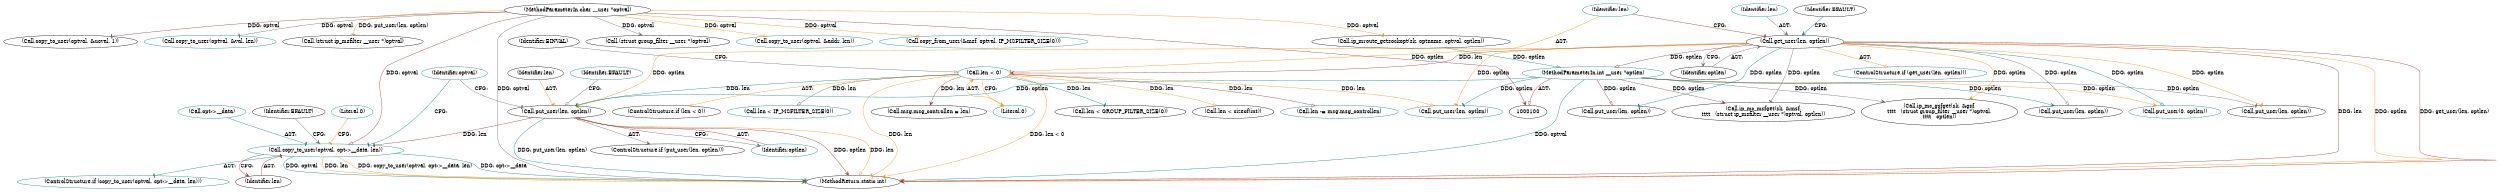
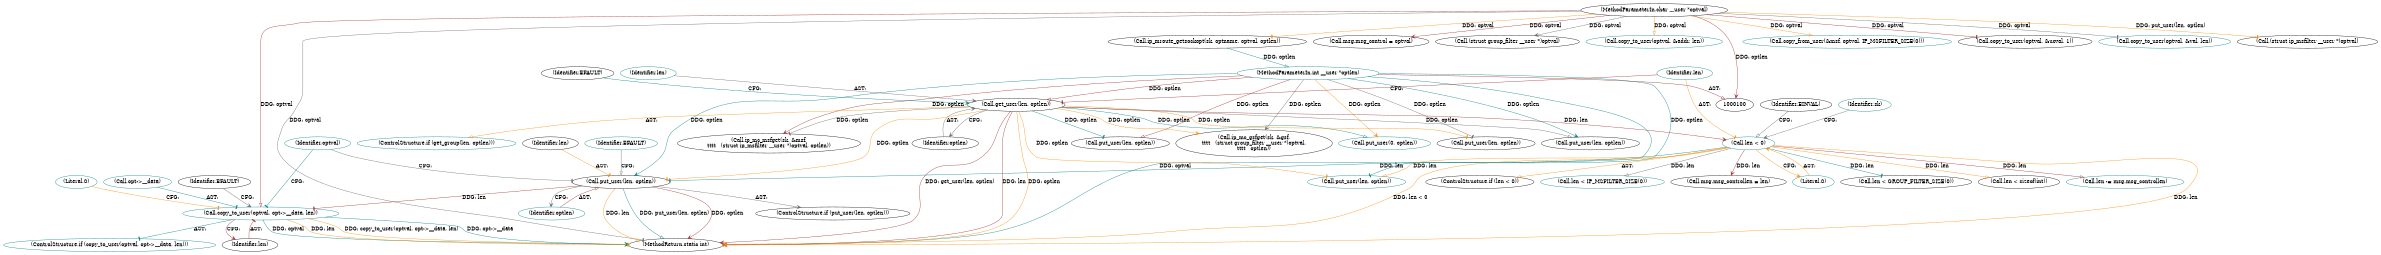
node "(Call,msg.msg_control = optval)": added
edge "(Call,get_user(len, optlen))" -> "(MethodParameterIn,int __user *optlen)": reversed
node "(ControlStructure,if (get_user(len, optlen)))": label "(ControlStructure,if (get_user(len, optlen)))" -> "(ControlStructure,if (get_group(len, optlen)))"
node "(Identifier,sk)": added
